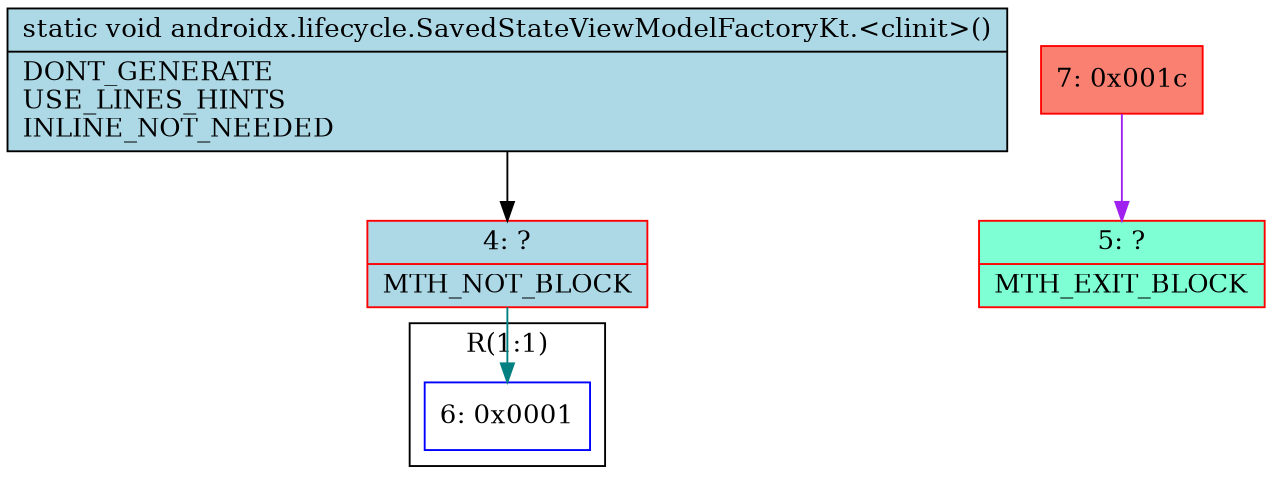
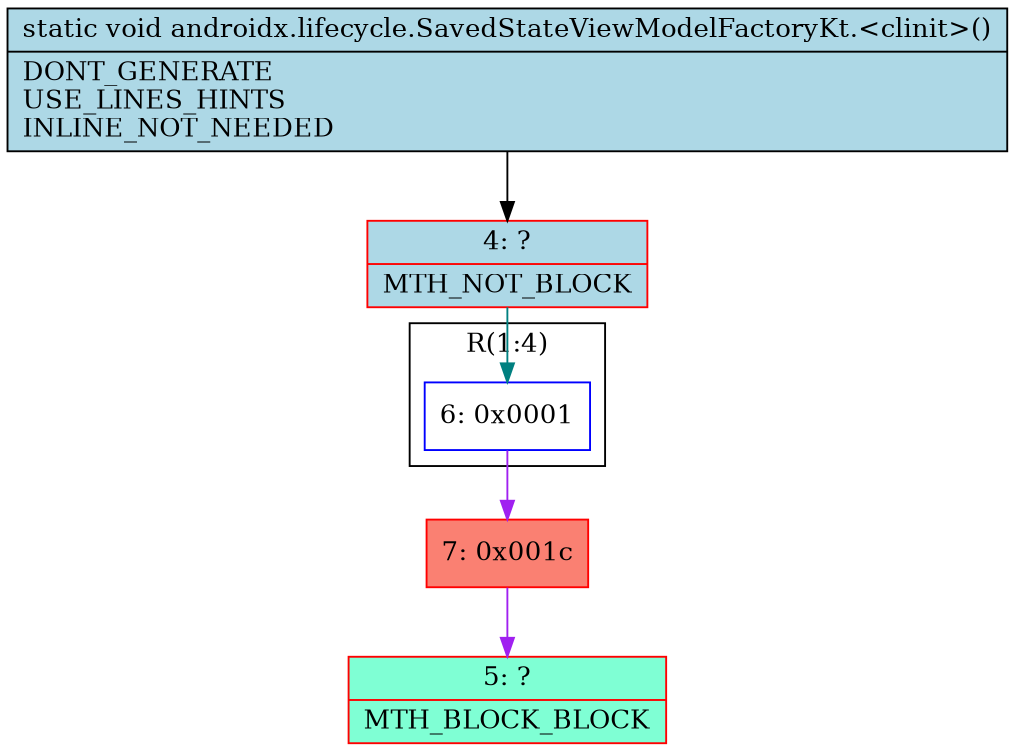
node "5: ?": text "MTH_EXIT_BLOCK" -> "MTH_BLOCK_BLOCK"
cluster "R(1:1)": label "R(1:1)" -> "R(1:4)"
edge "6: 0x0001" -> "7: 0x001c": added
